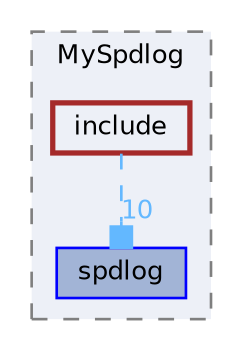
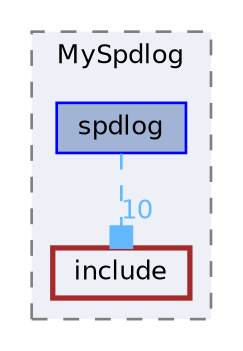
edge "include" -> "spdlog": reversed
